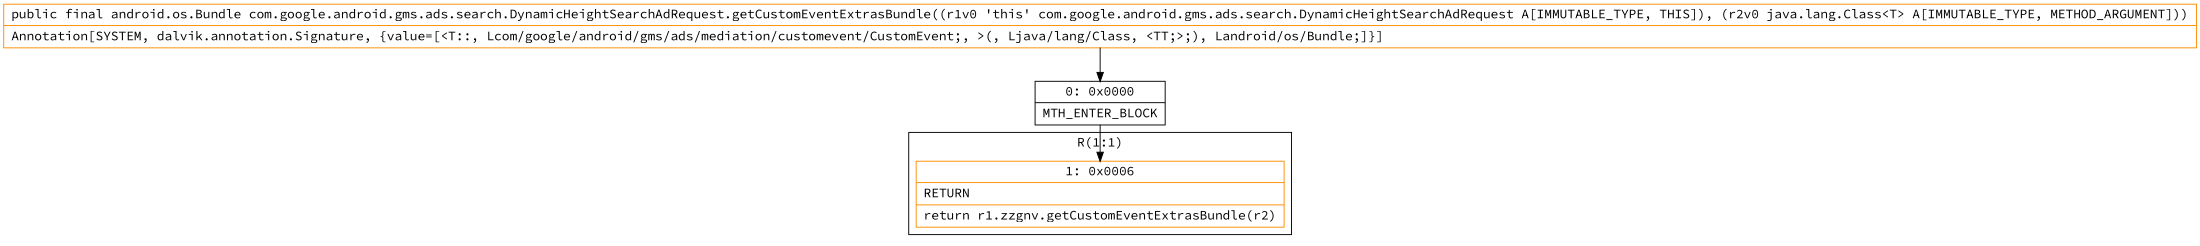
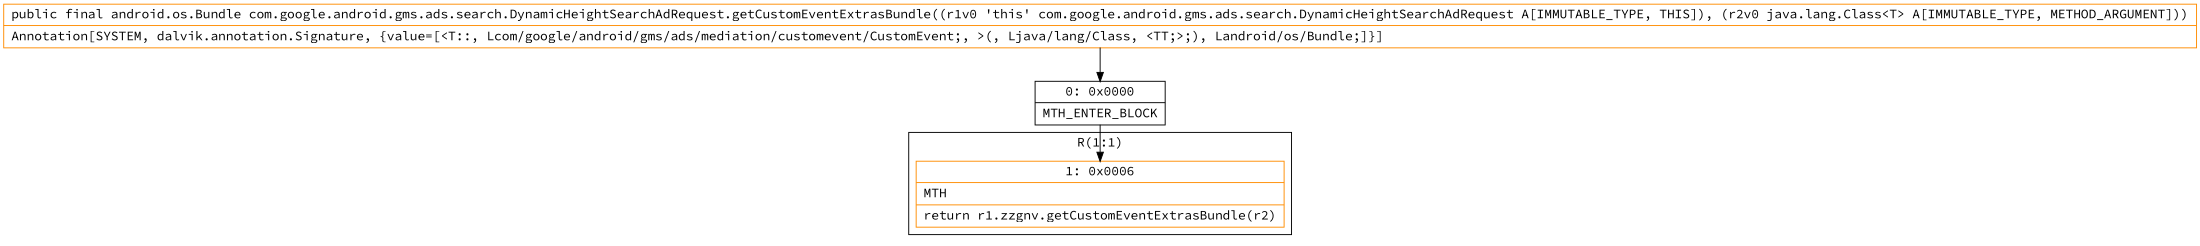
node "1: 0x0006": text "RETURN" -> "MTH"
